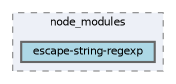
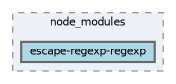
node "escape-string-regexp": label "escape-string-regexp" -> "escape-regexp-regexp"
